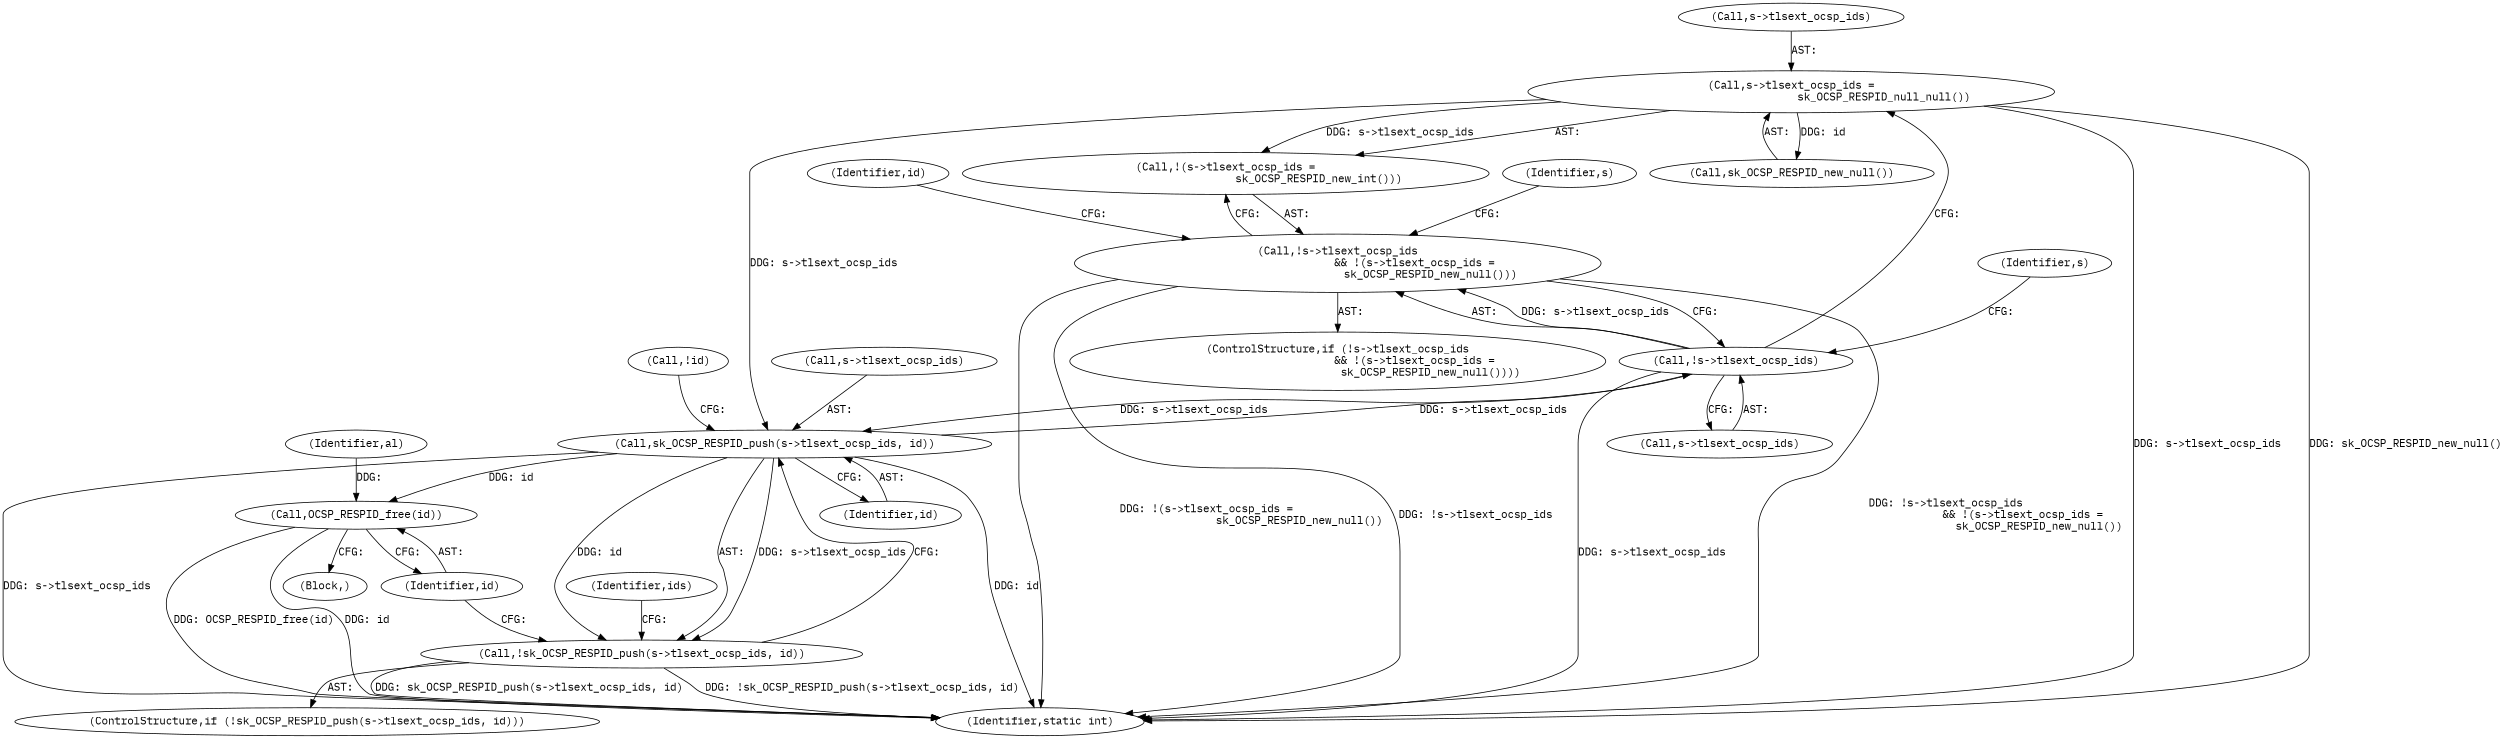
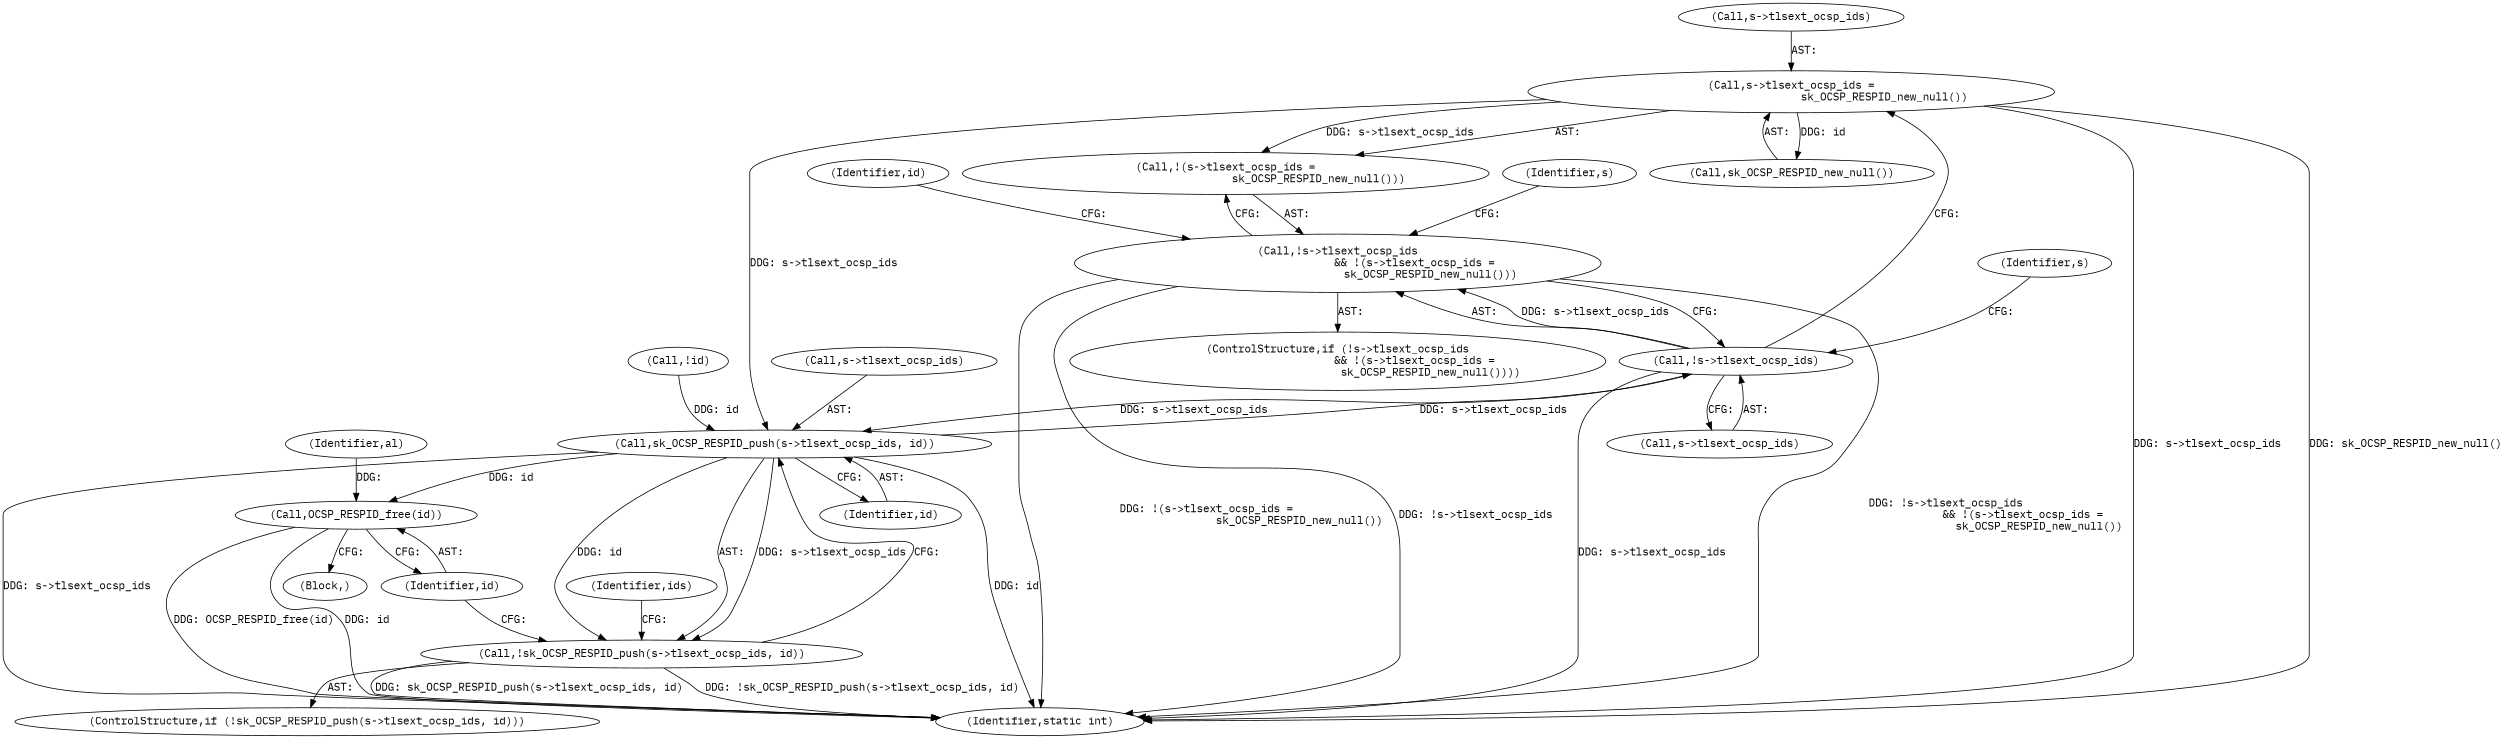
node "(Call,s->tlsext_ocsp_ids = sk_OCSP_RESPID_null_null())": label "(Call,s->tlsext_ocsp_ids = sk_OCSP_RESPID_null_null())" -> "(Call,s->tlsext_ocsp_ids = sk_OCSP_RESPID_new_null())"
node "(Call,!(s->tlsext_ocsp_ids = sk_OCSP_RESPID_new_int()))": label "(Call,!(s->tlsext_ocsp_ids = sk_OCSP_RESPID_new_int()))" -> "(Call,!(s->tlsext_ocsp_ids = sk_OCSP_RESPID_new_null()))"
edge "(Call,!id)" -> "(Call,sk_OCSP_RESPID_push(s->tlsext_ocsp_ids, id))": label "CFG: " -> "DDG: id"
